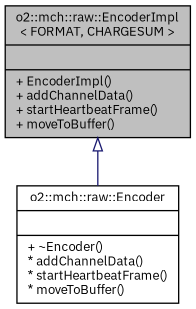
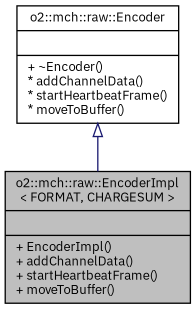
edge "o2::mch::raw::Encoder" -> "o2::mch::raw::EncoderImpl": reversed
